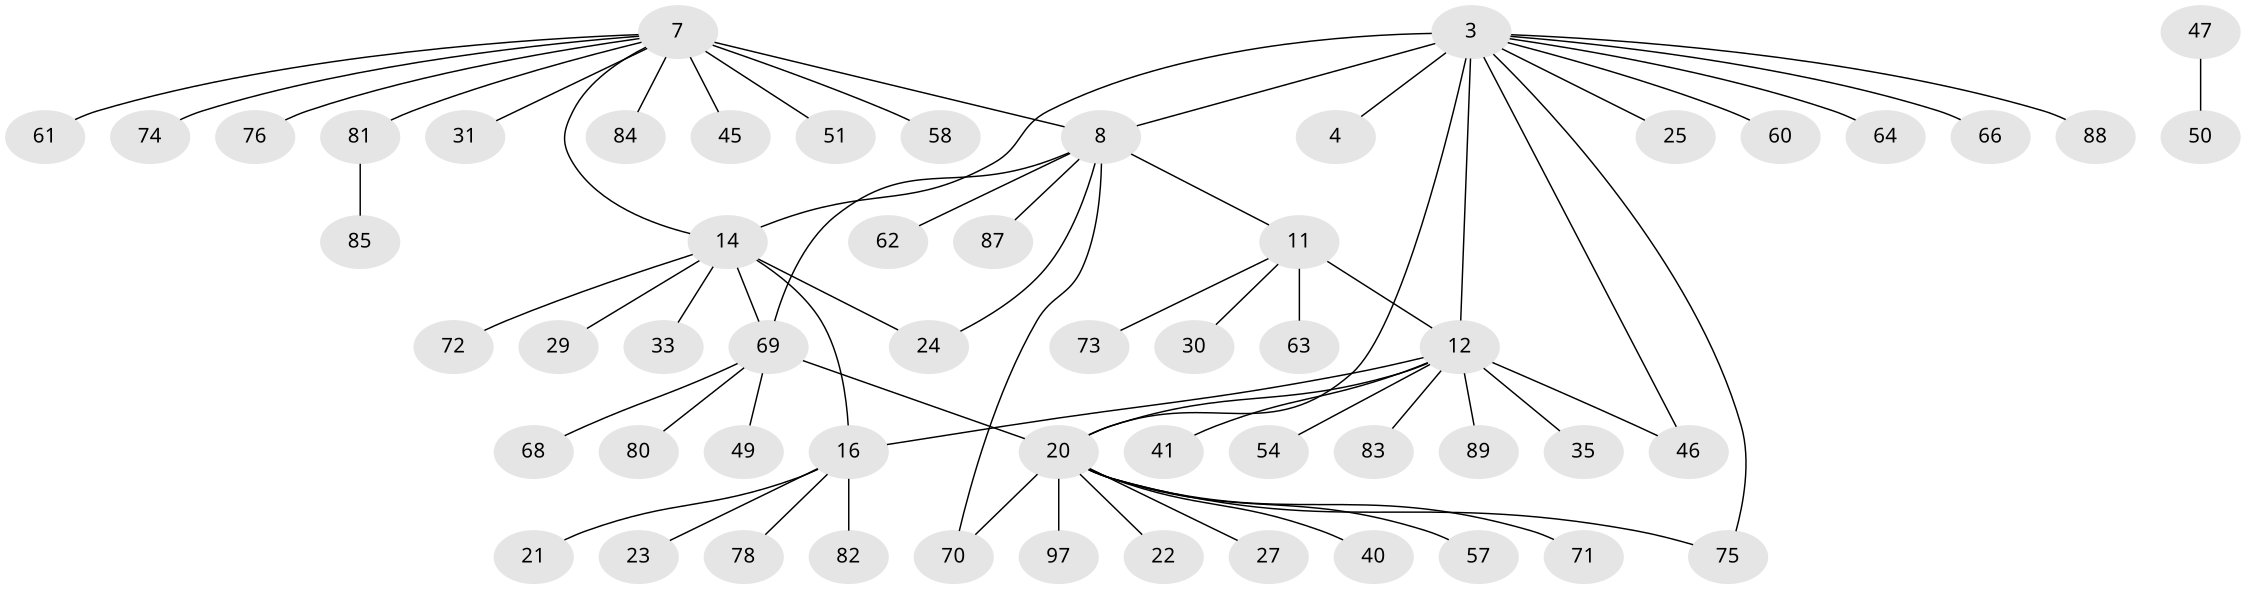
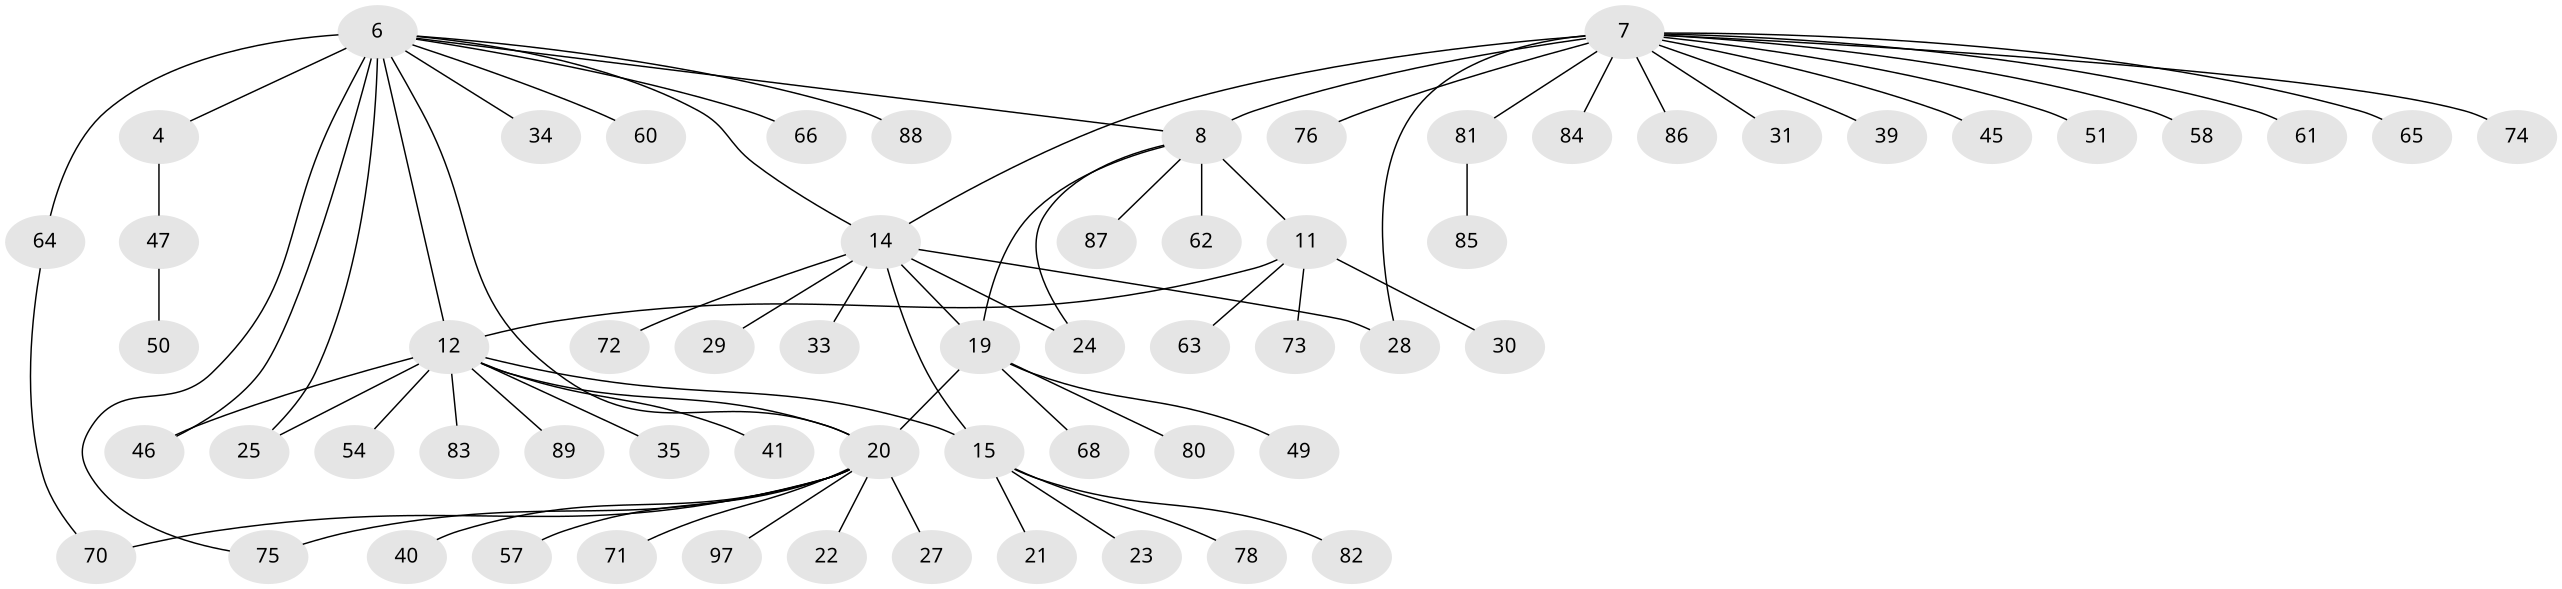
node "3": label "3" -> "6"
node "34": added
node "86": added
node "39": added
node "65": added
edge "4" -- "47": added
edge "8" -- "70": now "64" -- "70"
node "69": label "69" -> "19"
node "28": added
edge "12" -- "25": added
node "16": label "16" -> "15"
